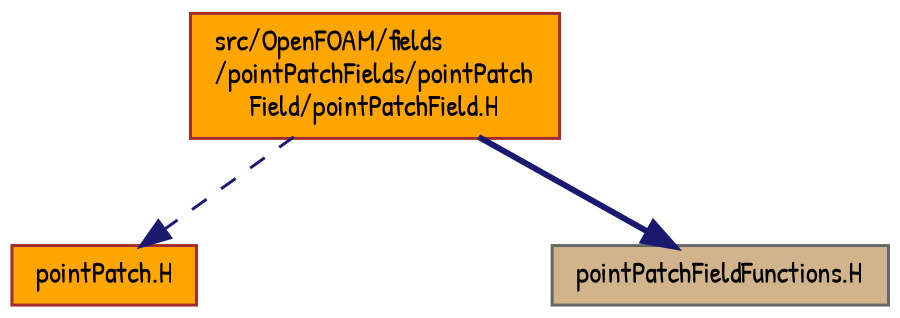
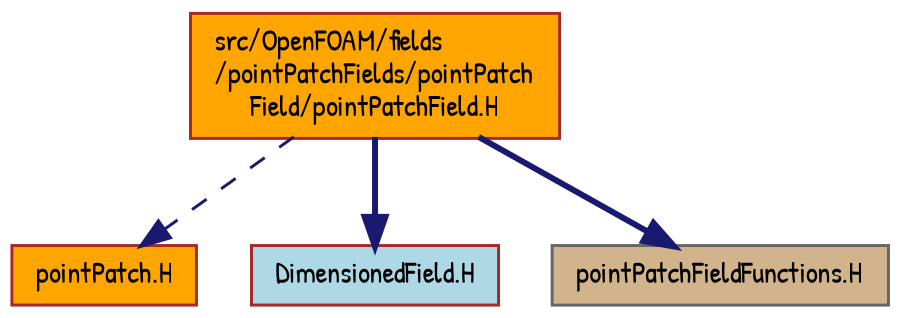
node "DimensionedField.H": added
